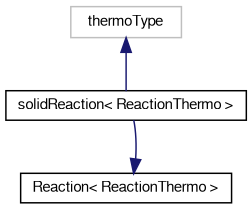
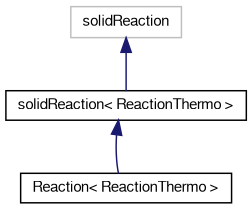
node "thermoType": label "thermoType" -> "solidReaction"
edge "solidReaction< ReactionThermo >" -> "Reaction< ReactionThermo >": reversed
